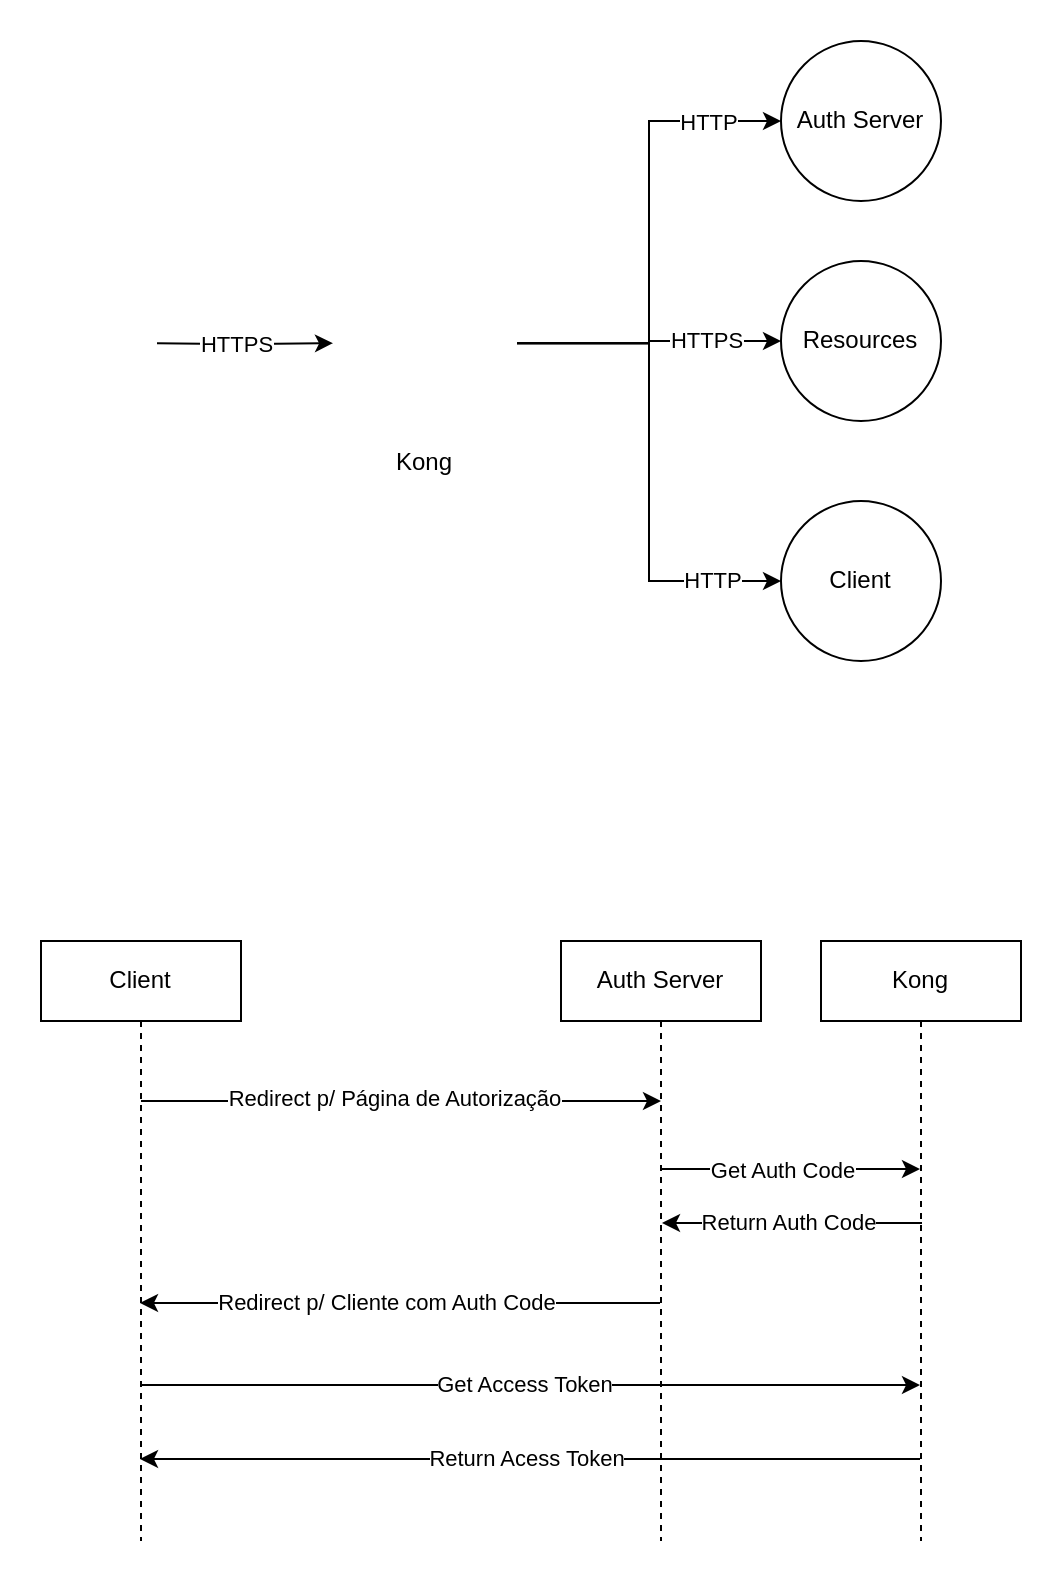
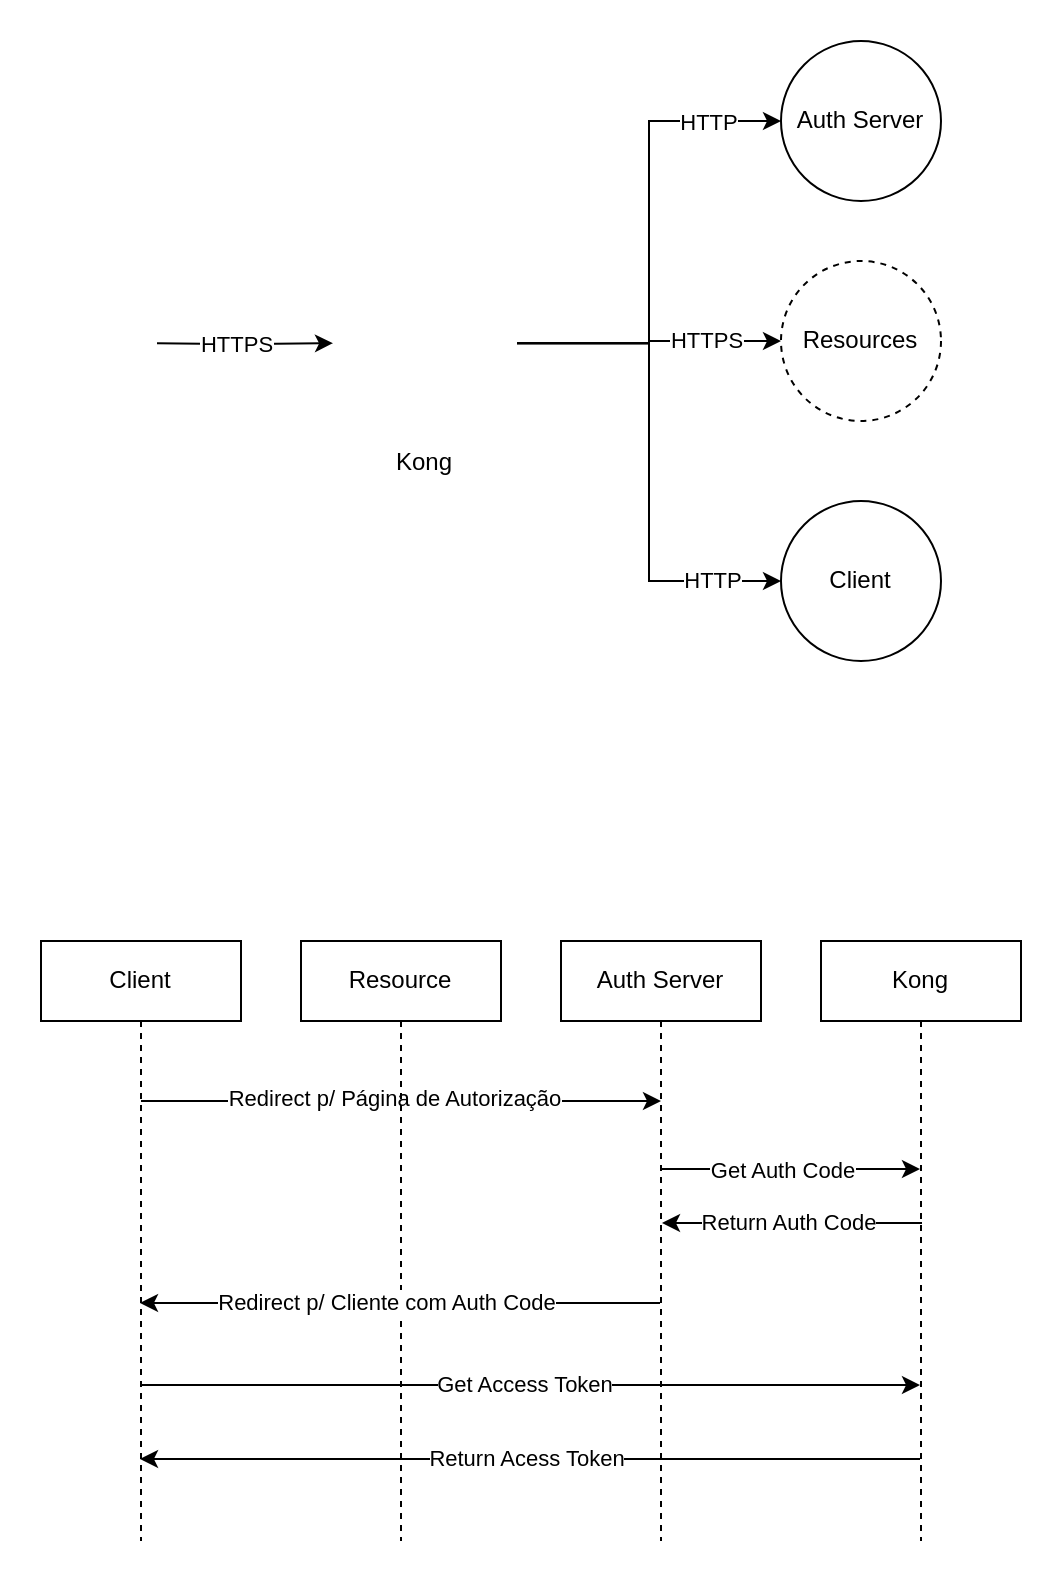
node "Resources": style solid -> dashed
node "Resource": added
